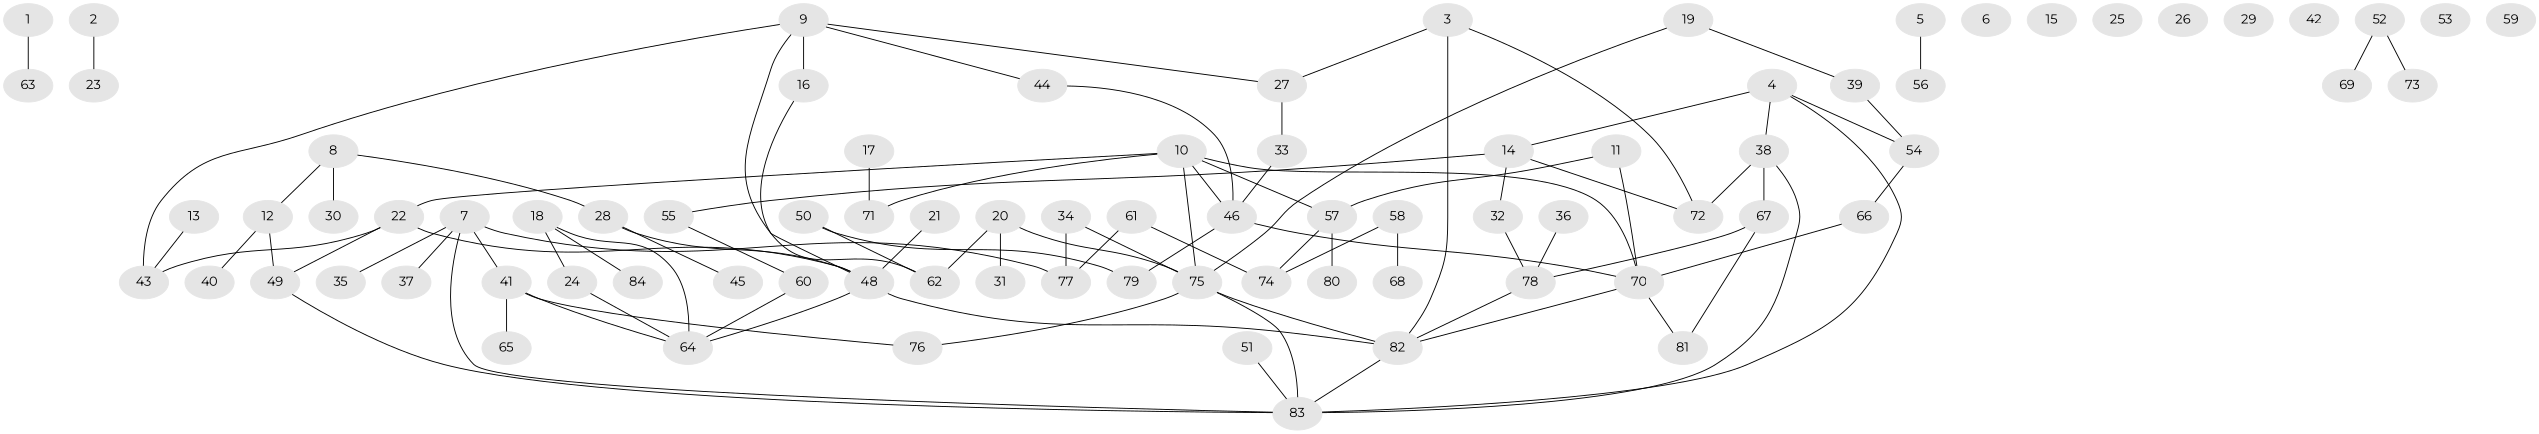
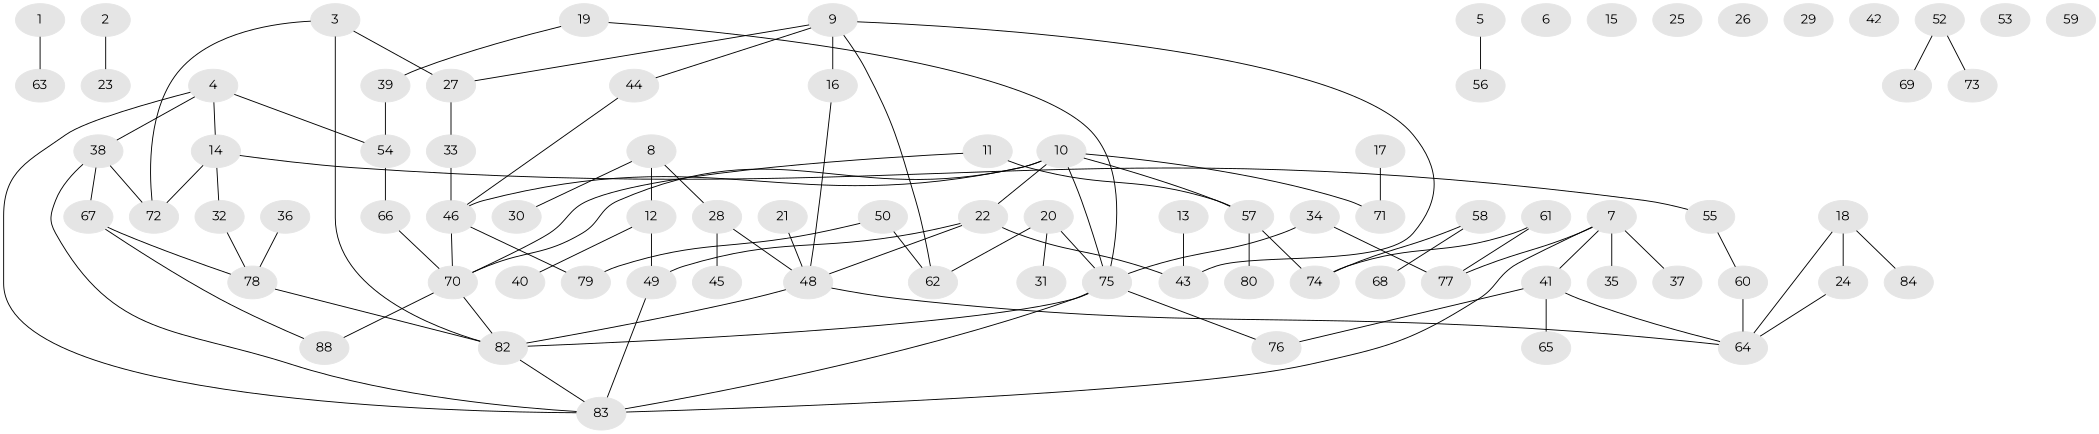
node "51": removed
node "81": label "81" -> "88"
